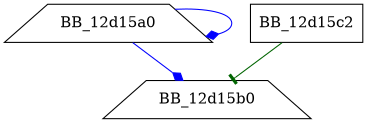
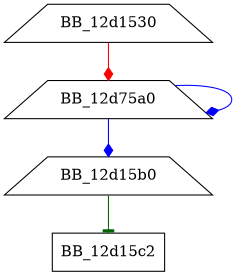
node "BB_12d15a0": label "BB_12d15a0" -> "BB_12d75a0"
node "BB_12d1530": added
edge "BB_12d15c2" -> "BB_12d15b0": reversed
